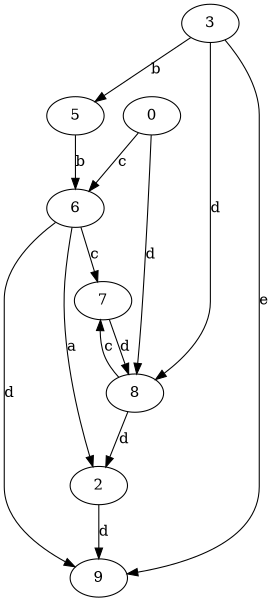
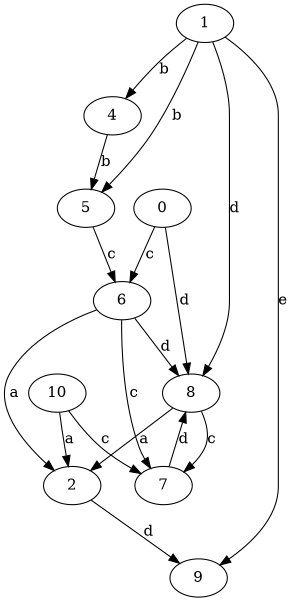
node "3": label "3" -> "1"
node "4": added
edge "5" -> "6": label "b" -> "c"
node "10": added
edge "6" -> "9": now "6" -> "8"
edge "8" -> "2": label "d" -> "a"
